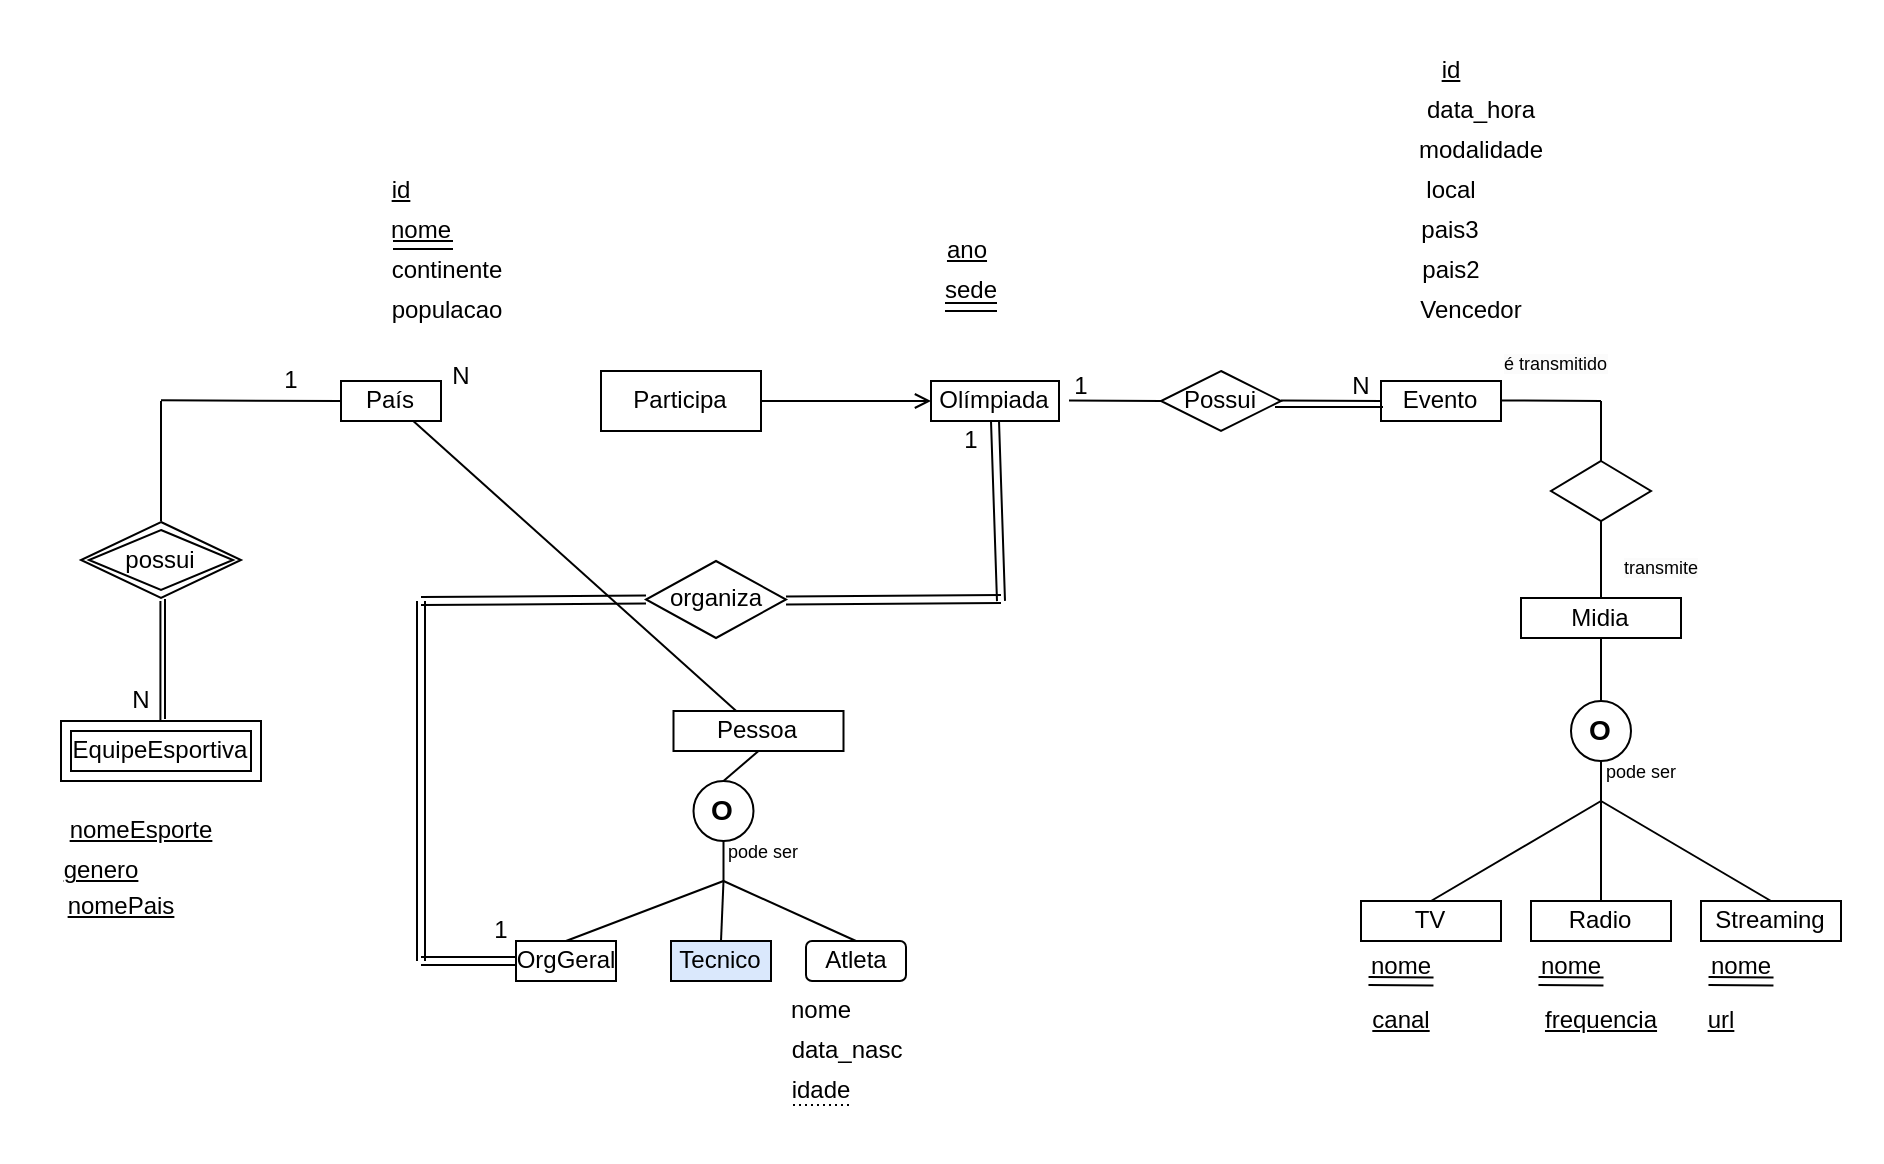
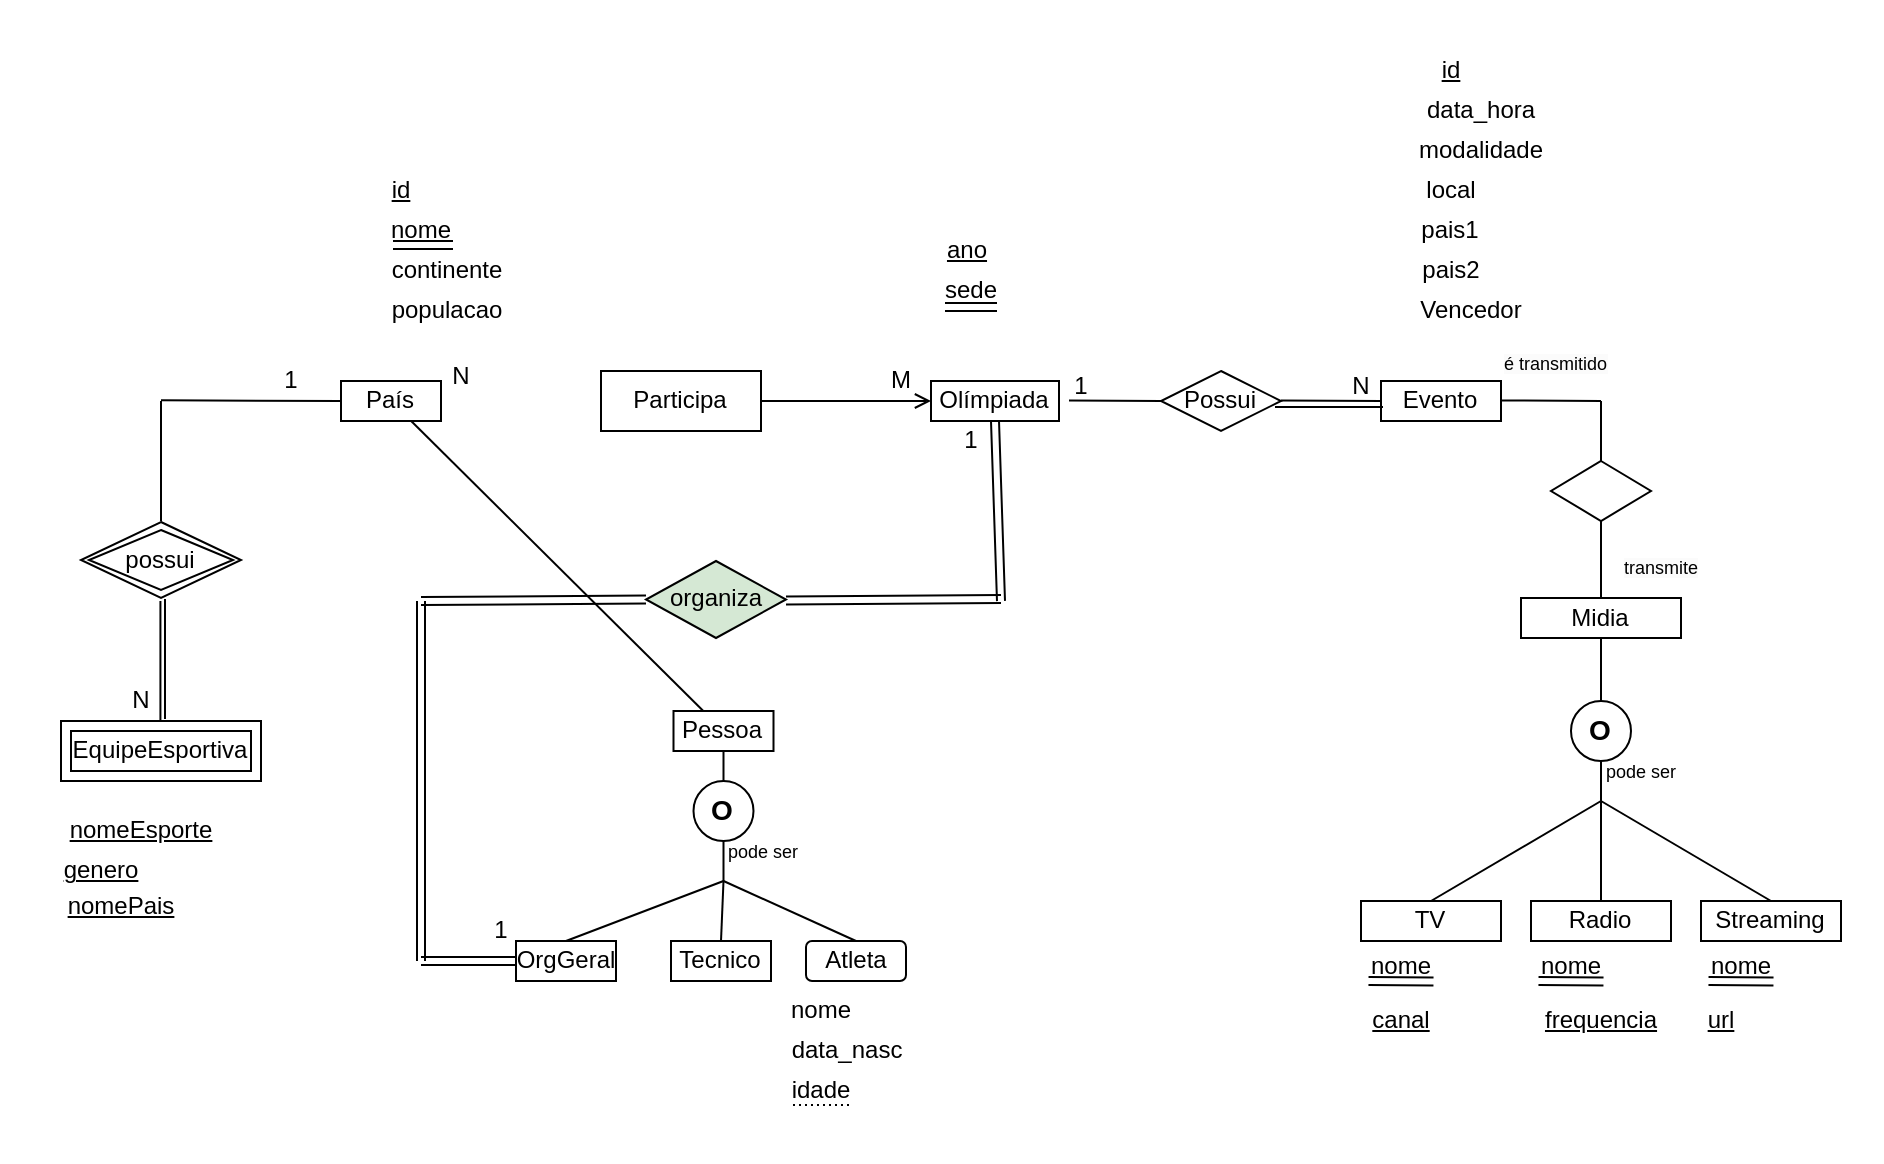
node "pais3": label "pais3" -> "pais1"
node "M": added
node "organiza": fillcolor #ffffff -> #d5e8d4
node "Pessoa": size 170x40 -> 100x40
node "Tecnico": fillcolor #dae8fc -> #ffffff
